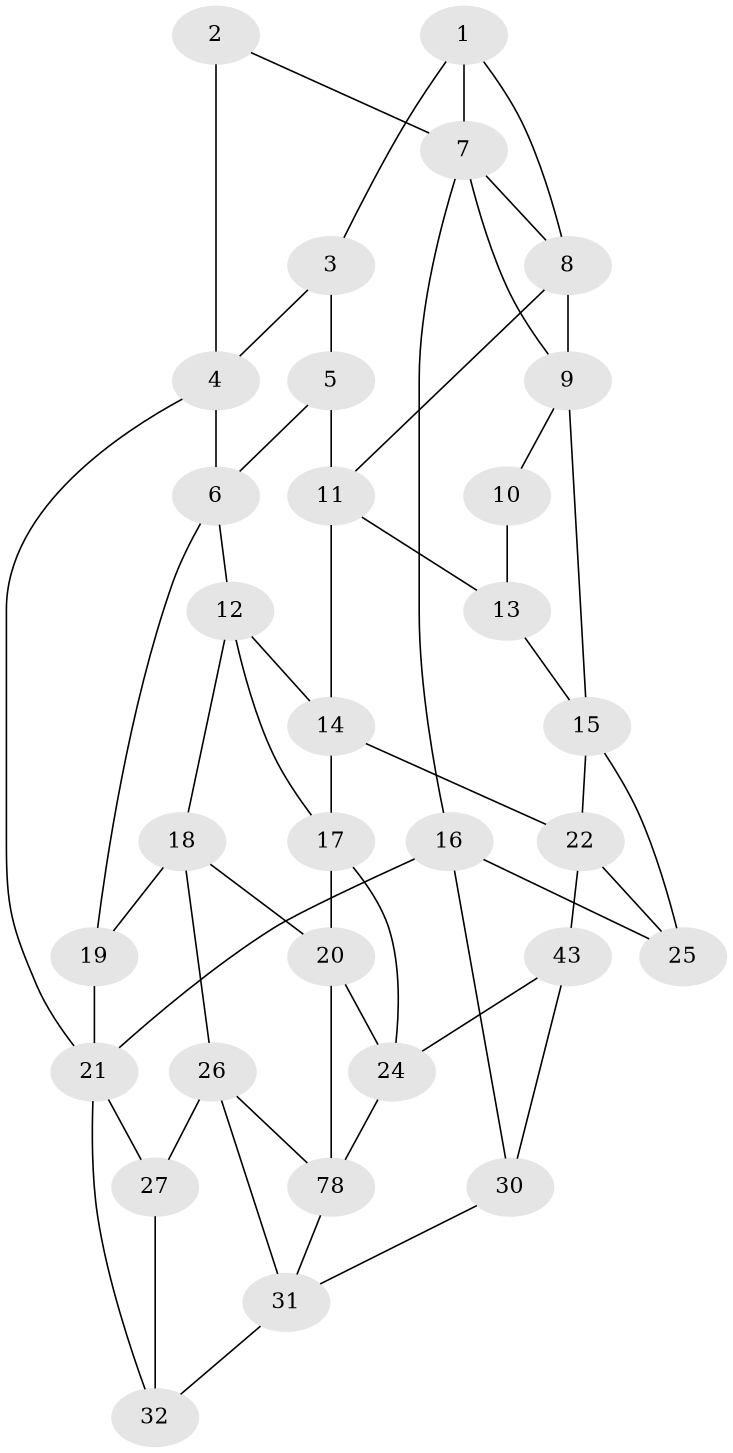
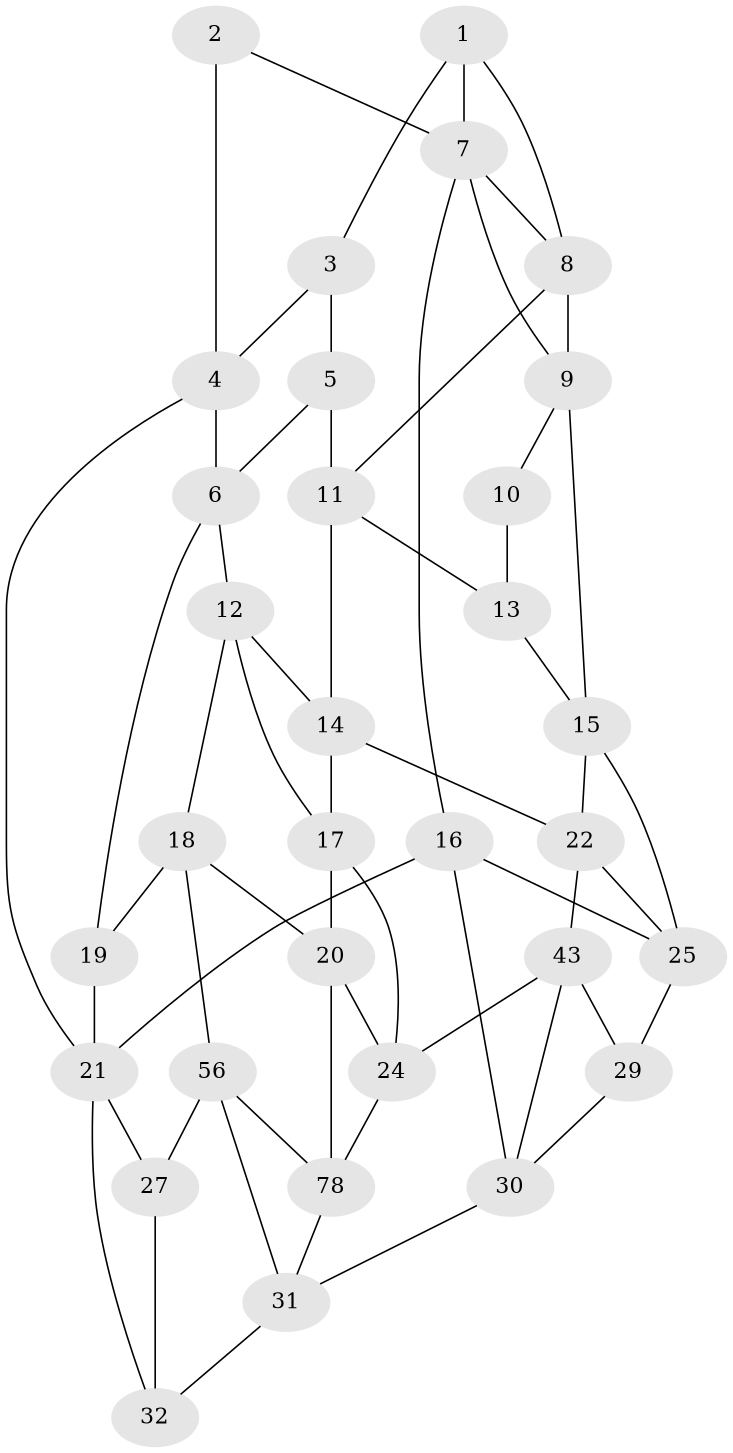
node "26": label "26" -> "56"
node "29": added
